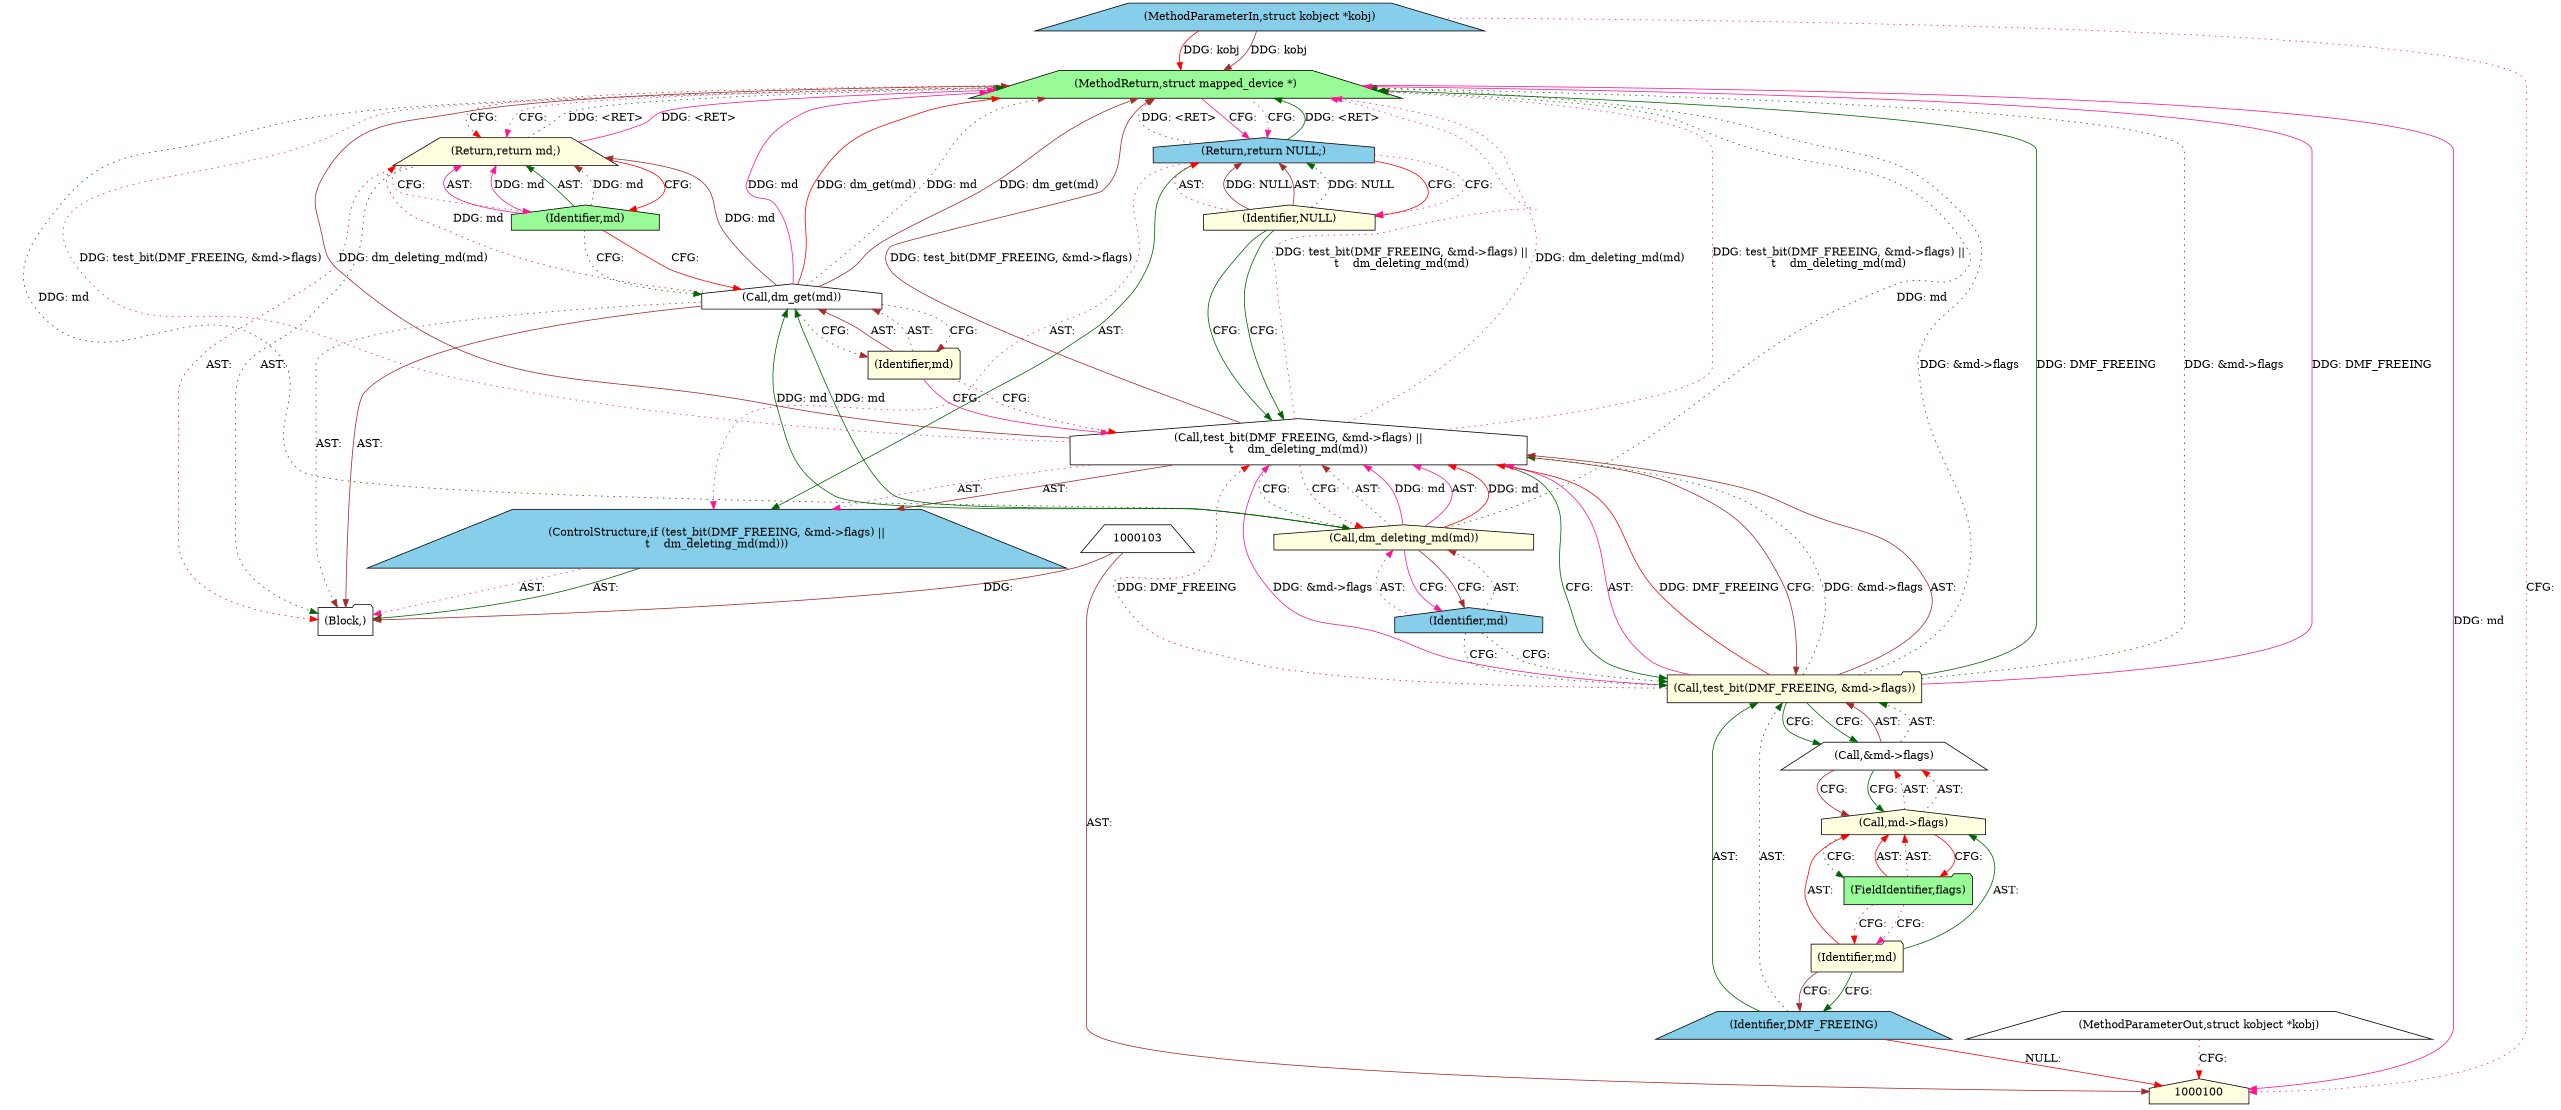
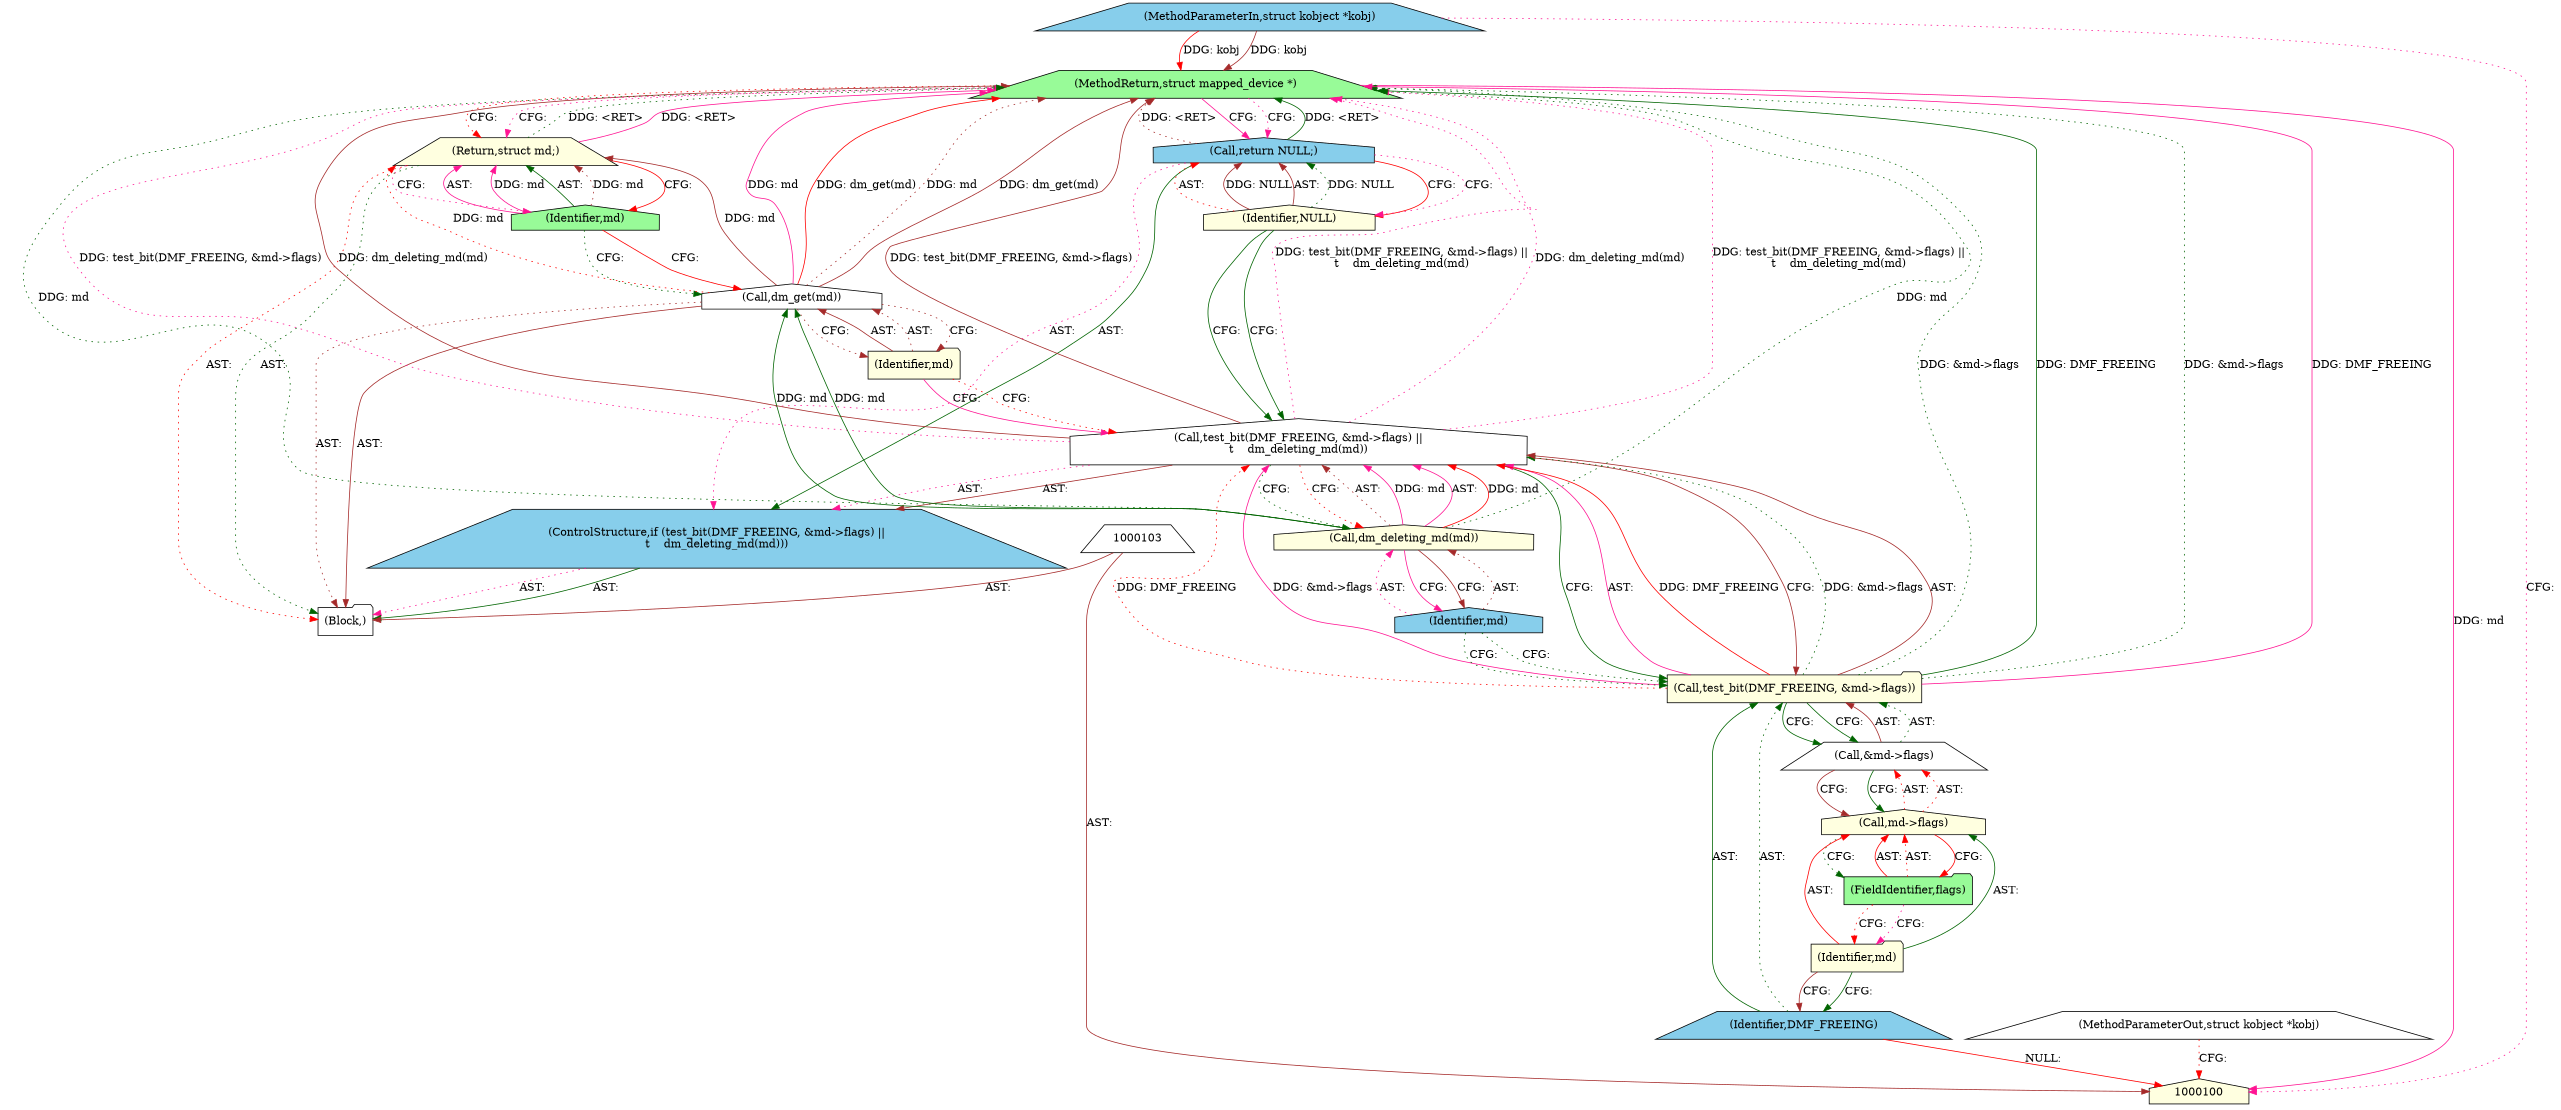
node "(Return,return md;)": label "(Return,return md;)" -> "(Return,struct md;)"
node "(Return,return NULL;)": label "(Return,return NULL;)" -> "(Call,return NULL;)"
edge "1000103" -> "(Block,)": label "DDG: " -> "AST: "
